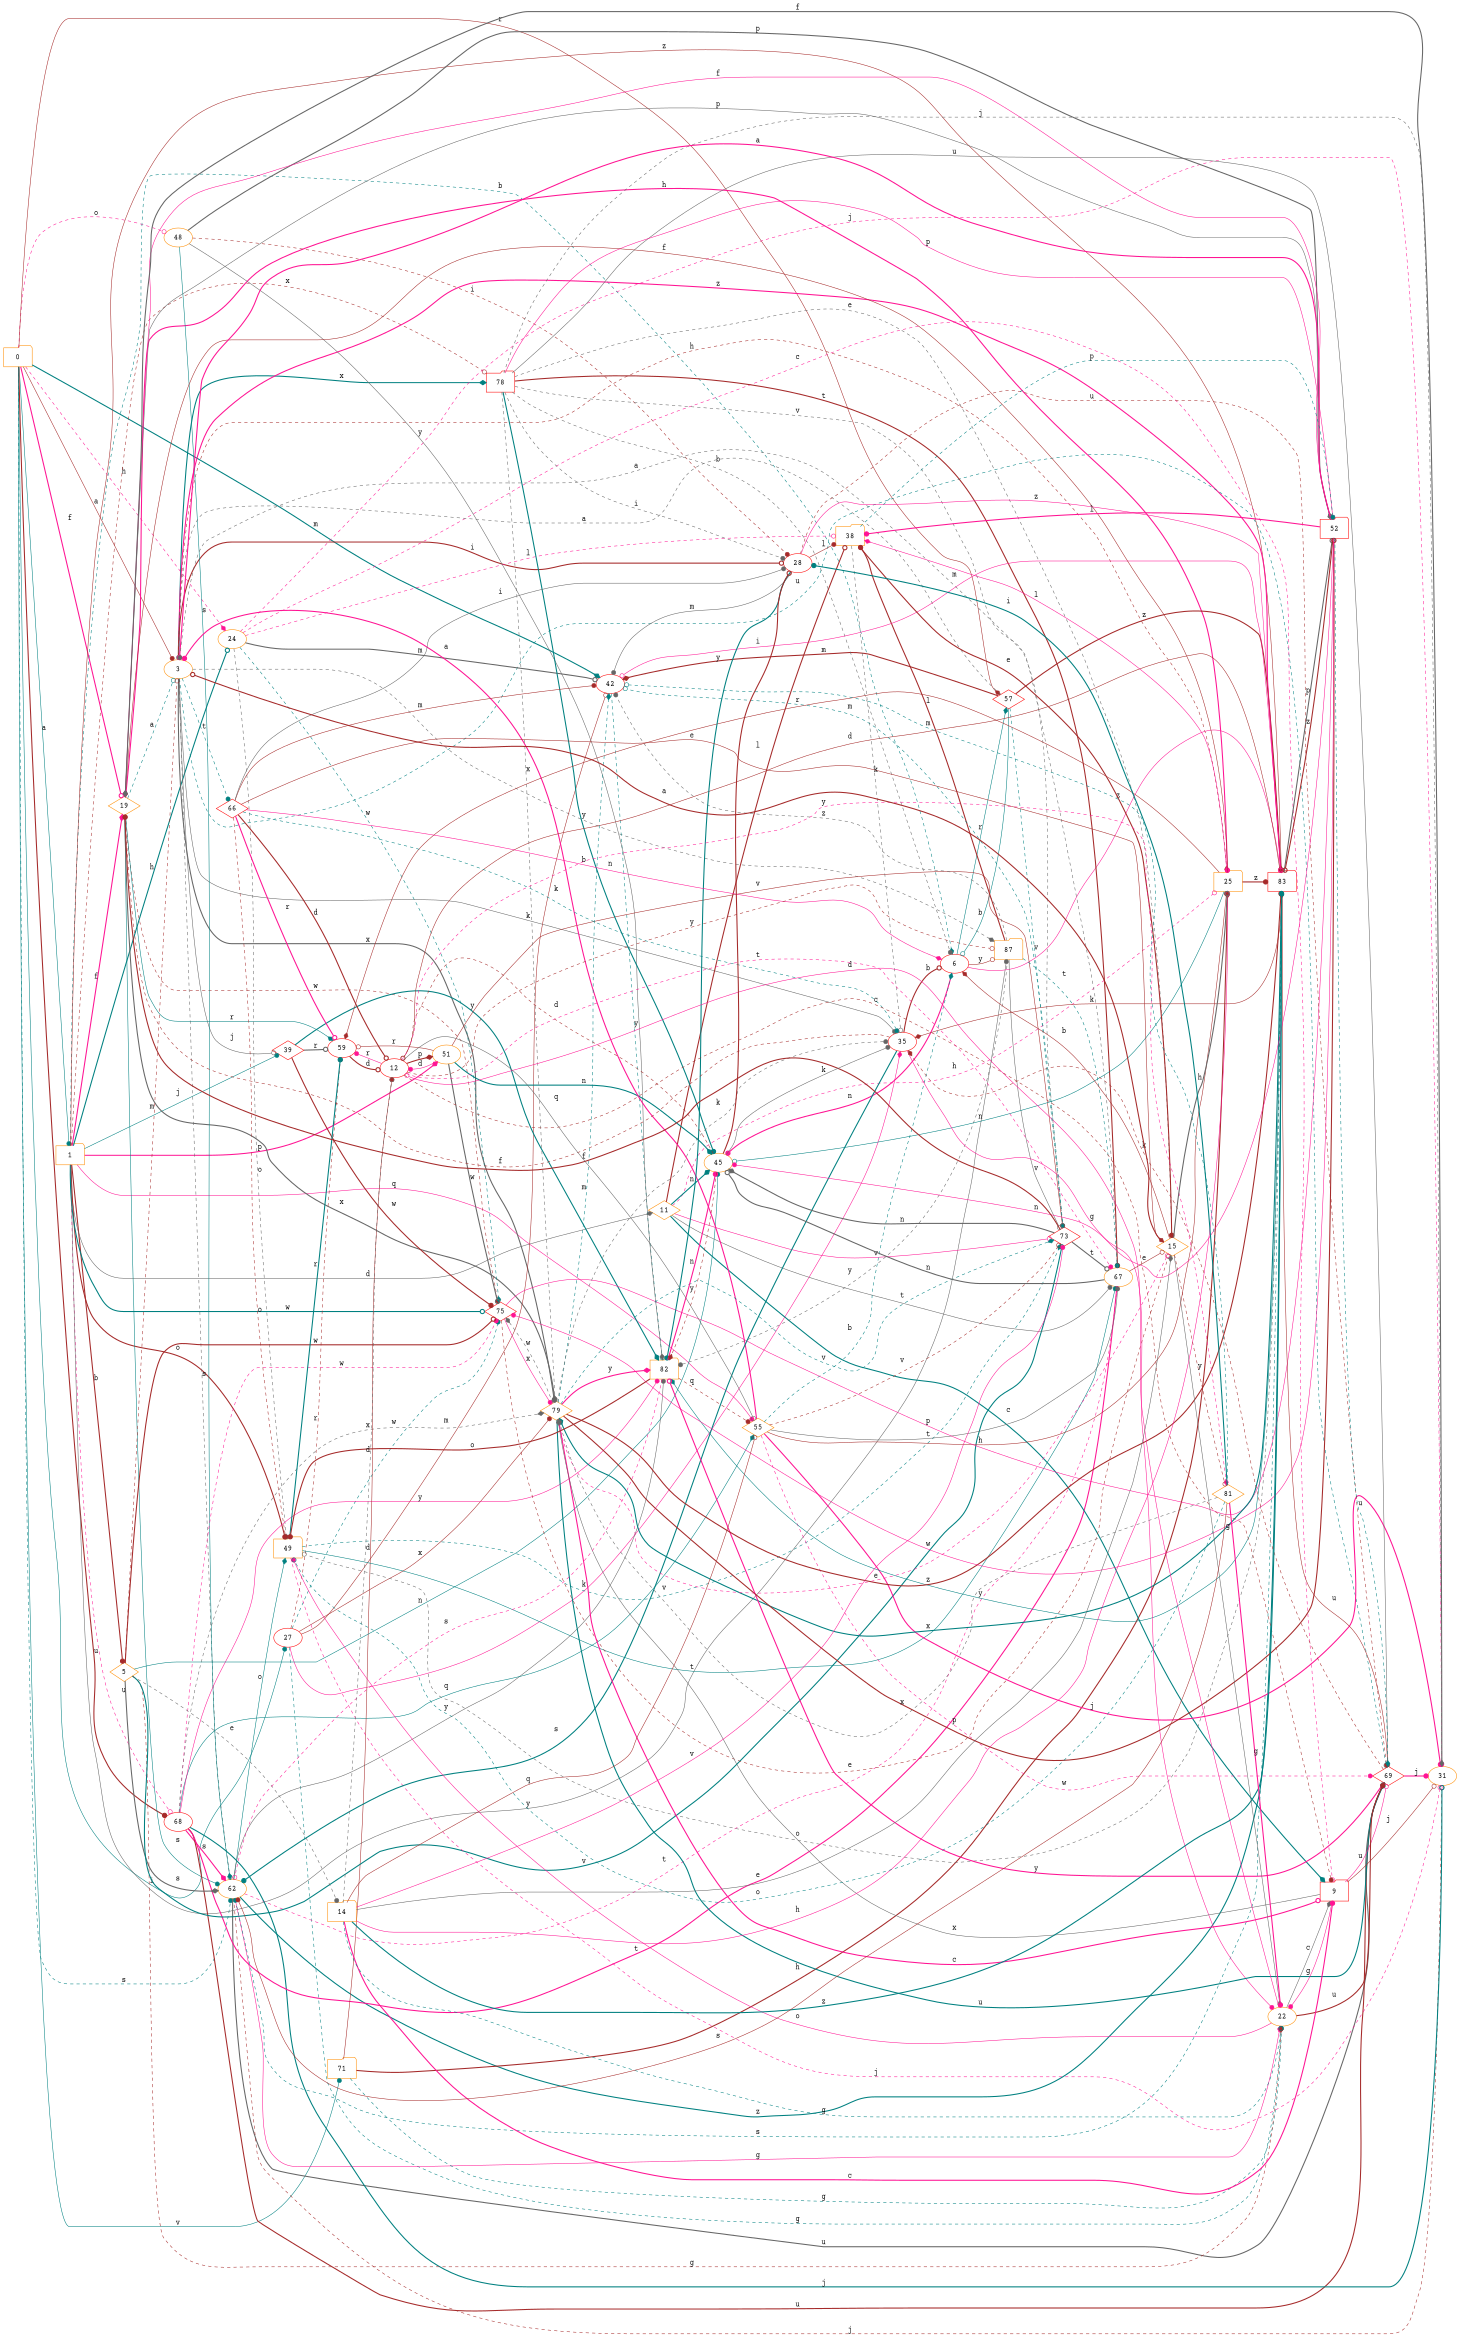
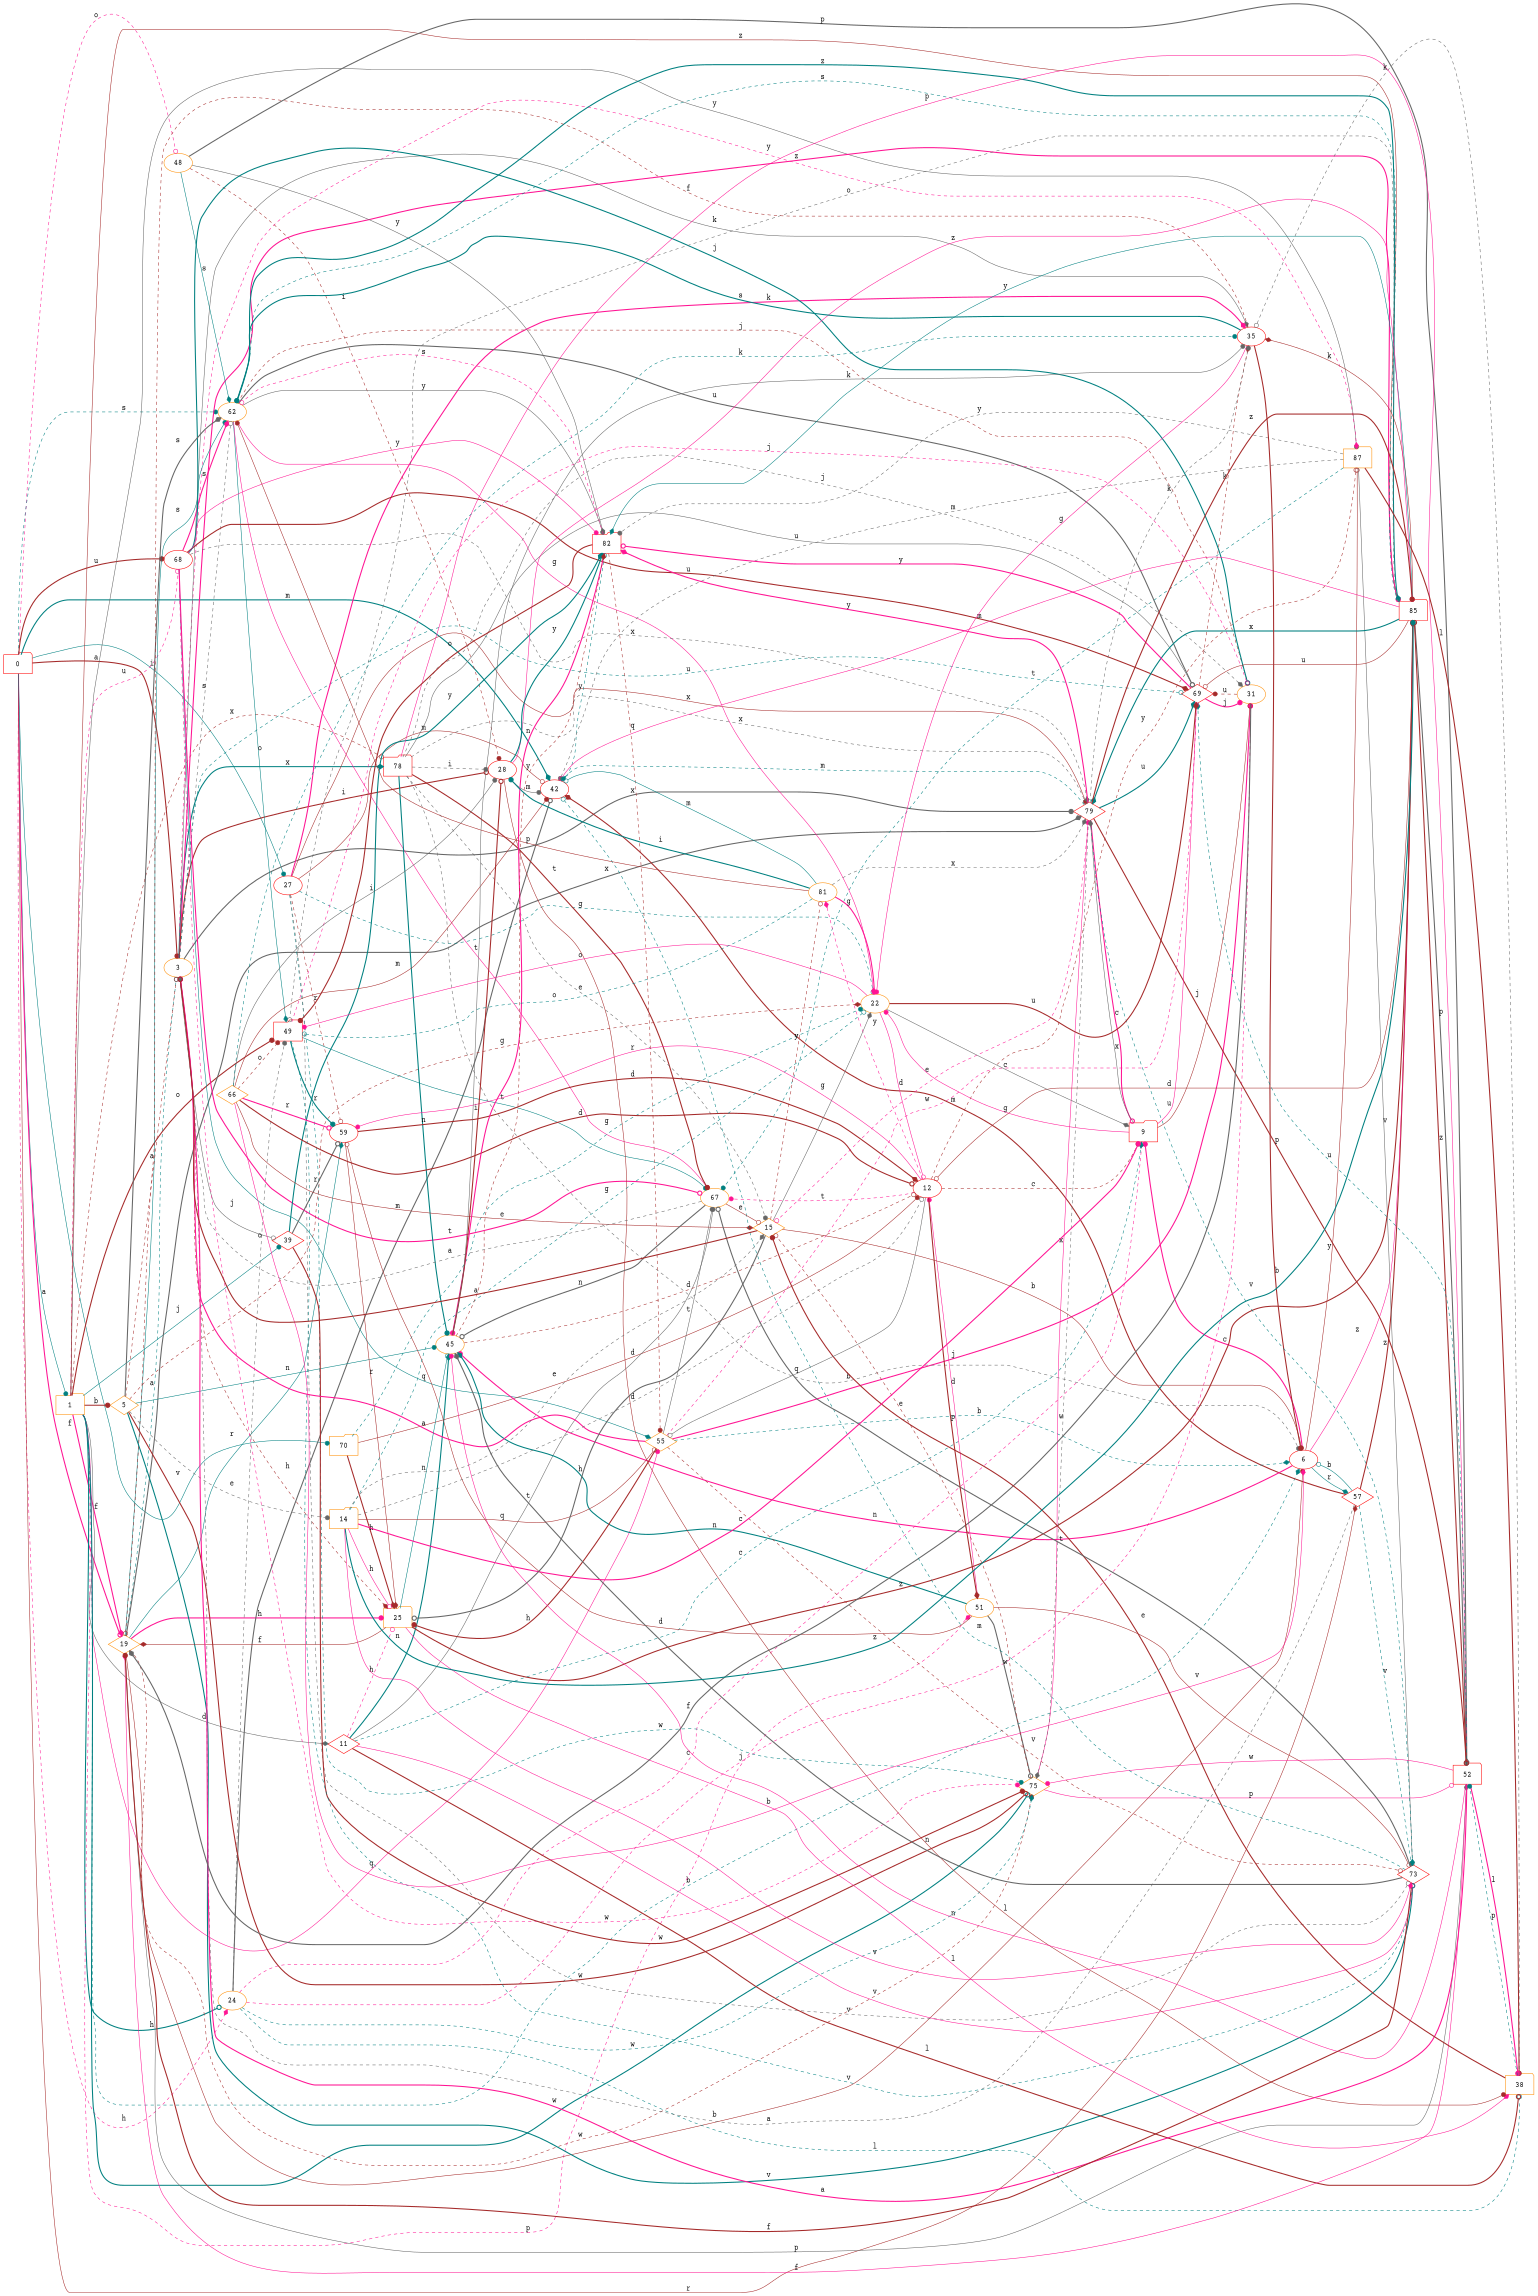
node "0": color darkorange -> red
edge "0" -> "3": style solid -> bold
edge "78" -> "73": now "27" -> "73"
edge "24" -> "38": color deeppink -> teal
edge "25" -> "59": reversed
edge "3" -> "66": removed, label "t"
node "66": color red -> darkorange
edge "3" -> "87": color gray40 -> deeppink
edge "87" -> "42": label "z" -> "m"
edge "28" -> "69": now "31" -> "69"
node "83": label "83" -> "85"
edge "81" -> "42": style dashed -> solid
edge "3" -> "35": arrowhead dot -> diamond
edge "51" -> "59": label "r" -> "d"
edge "59" -> "12": arrowhead odot -> diamond
edge "15" -> "6": arrowhead diamond -> dot
edge "5" -> "3": label "m" -> "a"
edge "1" -> "51": style bold -> dashed
node "11": color darkorange -> red
node "75": color red -> darkorange
edge "6" -> "9": added, label "c"
edge "55" -> "25": style solid -> bold
node "82": color darkorange -> red
node "79": color darkorange -> red
edge "11" -> "9": style bold -> dashed
edge "27" -> "35": style solid -> bold
node "81": shape diamond -> ellipse
node "49": color darkorange -> red
edge "49" -> "73": arrowhead diamond -> odot
edge "14" -> "73": arrowhead dot -> diamond
edge "14" -> "15": style solid -> dashed
edge "62" -> "67": style dashed -> solid
edge "81" -> "62": label "s" -> "p"
node "71": label "71" -> "70"
edge "19" -> "6": added, label "b"
